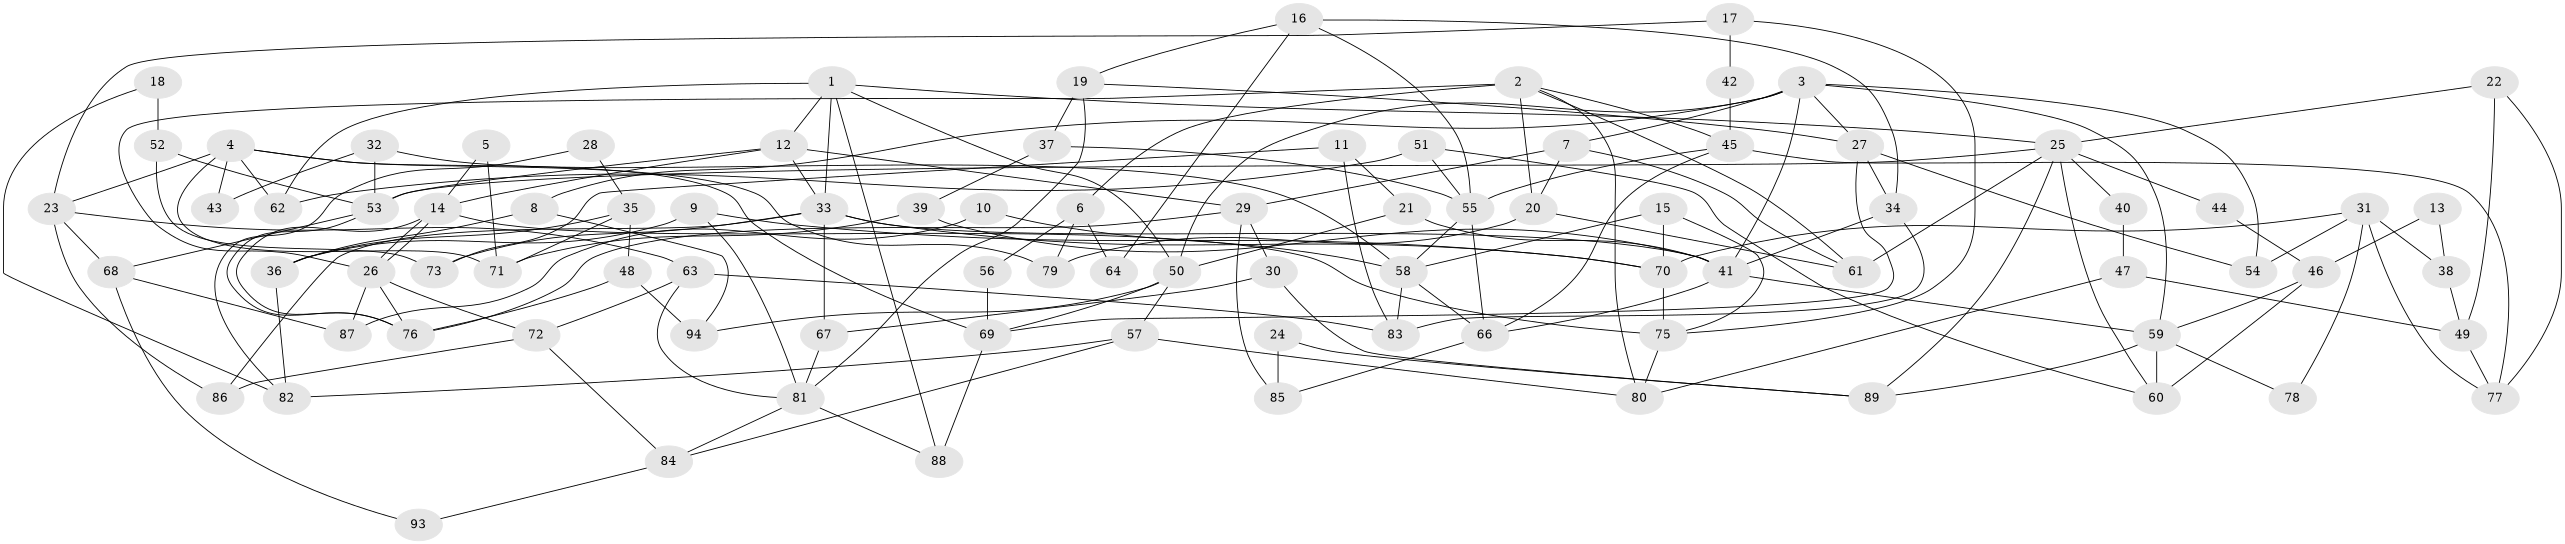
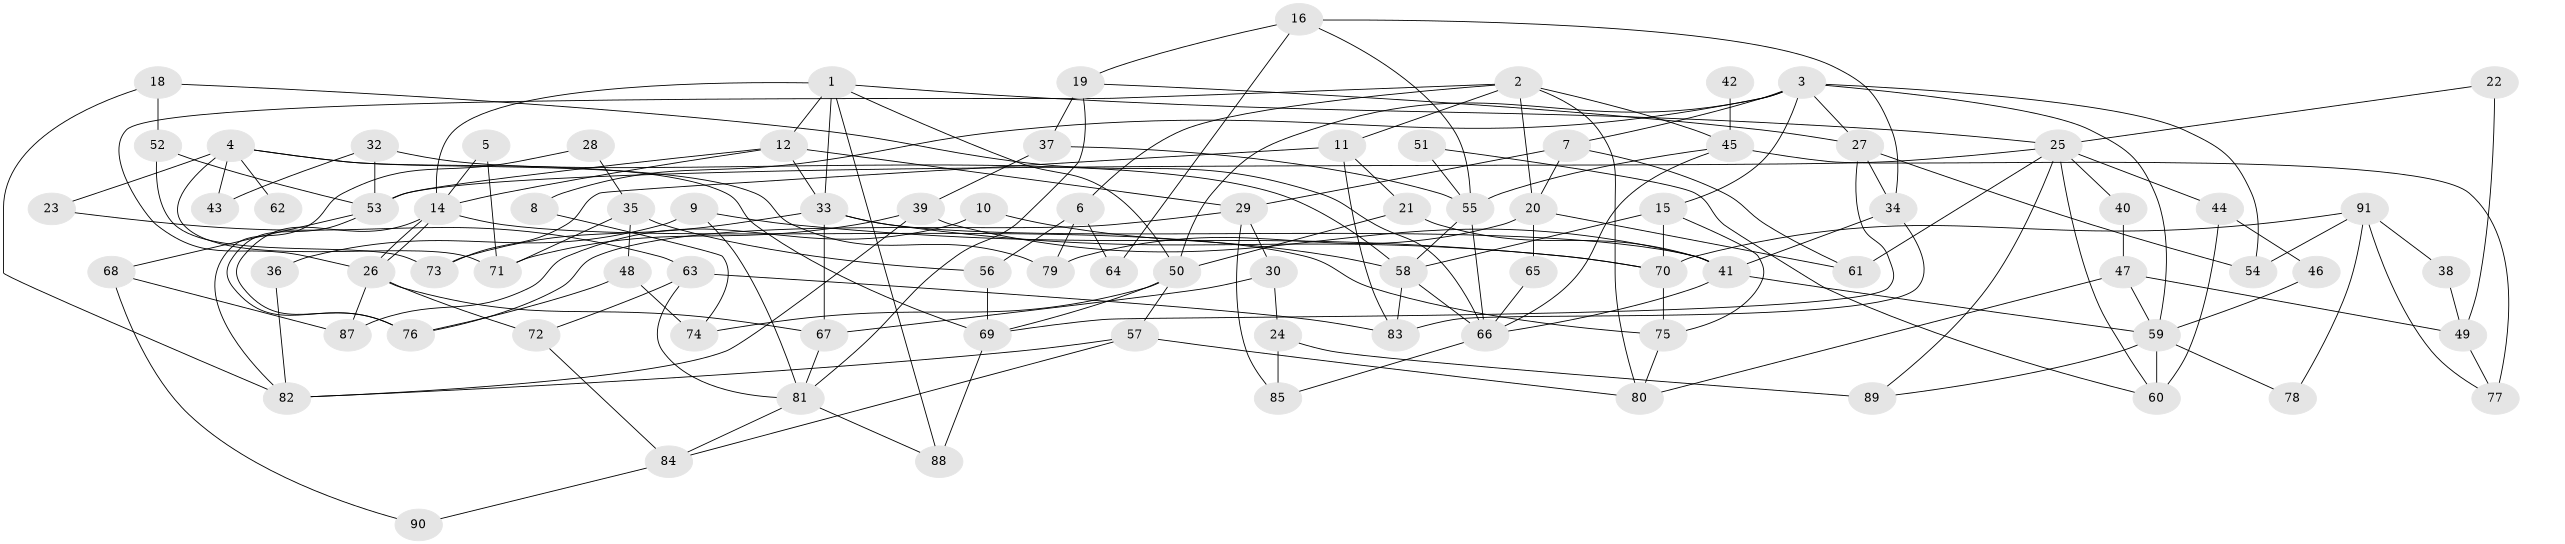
node "17": removed
edge "1" -- "62": now "1" -- "14"
edge "18" -- "66": added
edge "2" -- "61": now "2" -- "11"
edge "3" -- "41": now "3" -- "15"
edge "51" -- "62": removed
node "31": label "31" -> "91"
node "13": removed
edge "8" -- "36": removed
edge "35" -- "36": now "35" -- "56"
edge "22" -- "77": removed
edge "23" -- "68": removed
node "65": added
edge "26" -- "76": now "26" -- "67"
edge "47" -- "59": added
node "94": label "94" -> "74"
edge "46" -- "60": now "44" -- "60"
edge "39" -- "82": added
edge "30" -- "89": now "30" -- "24"
node "86": removed
node "93": label "93" -> "90"
